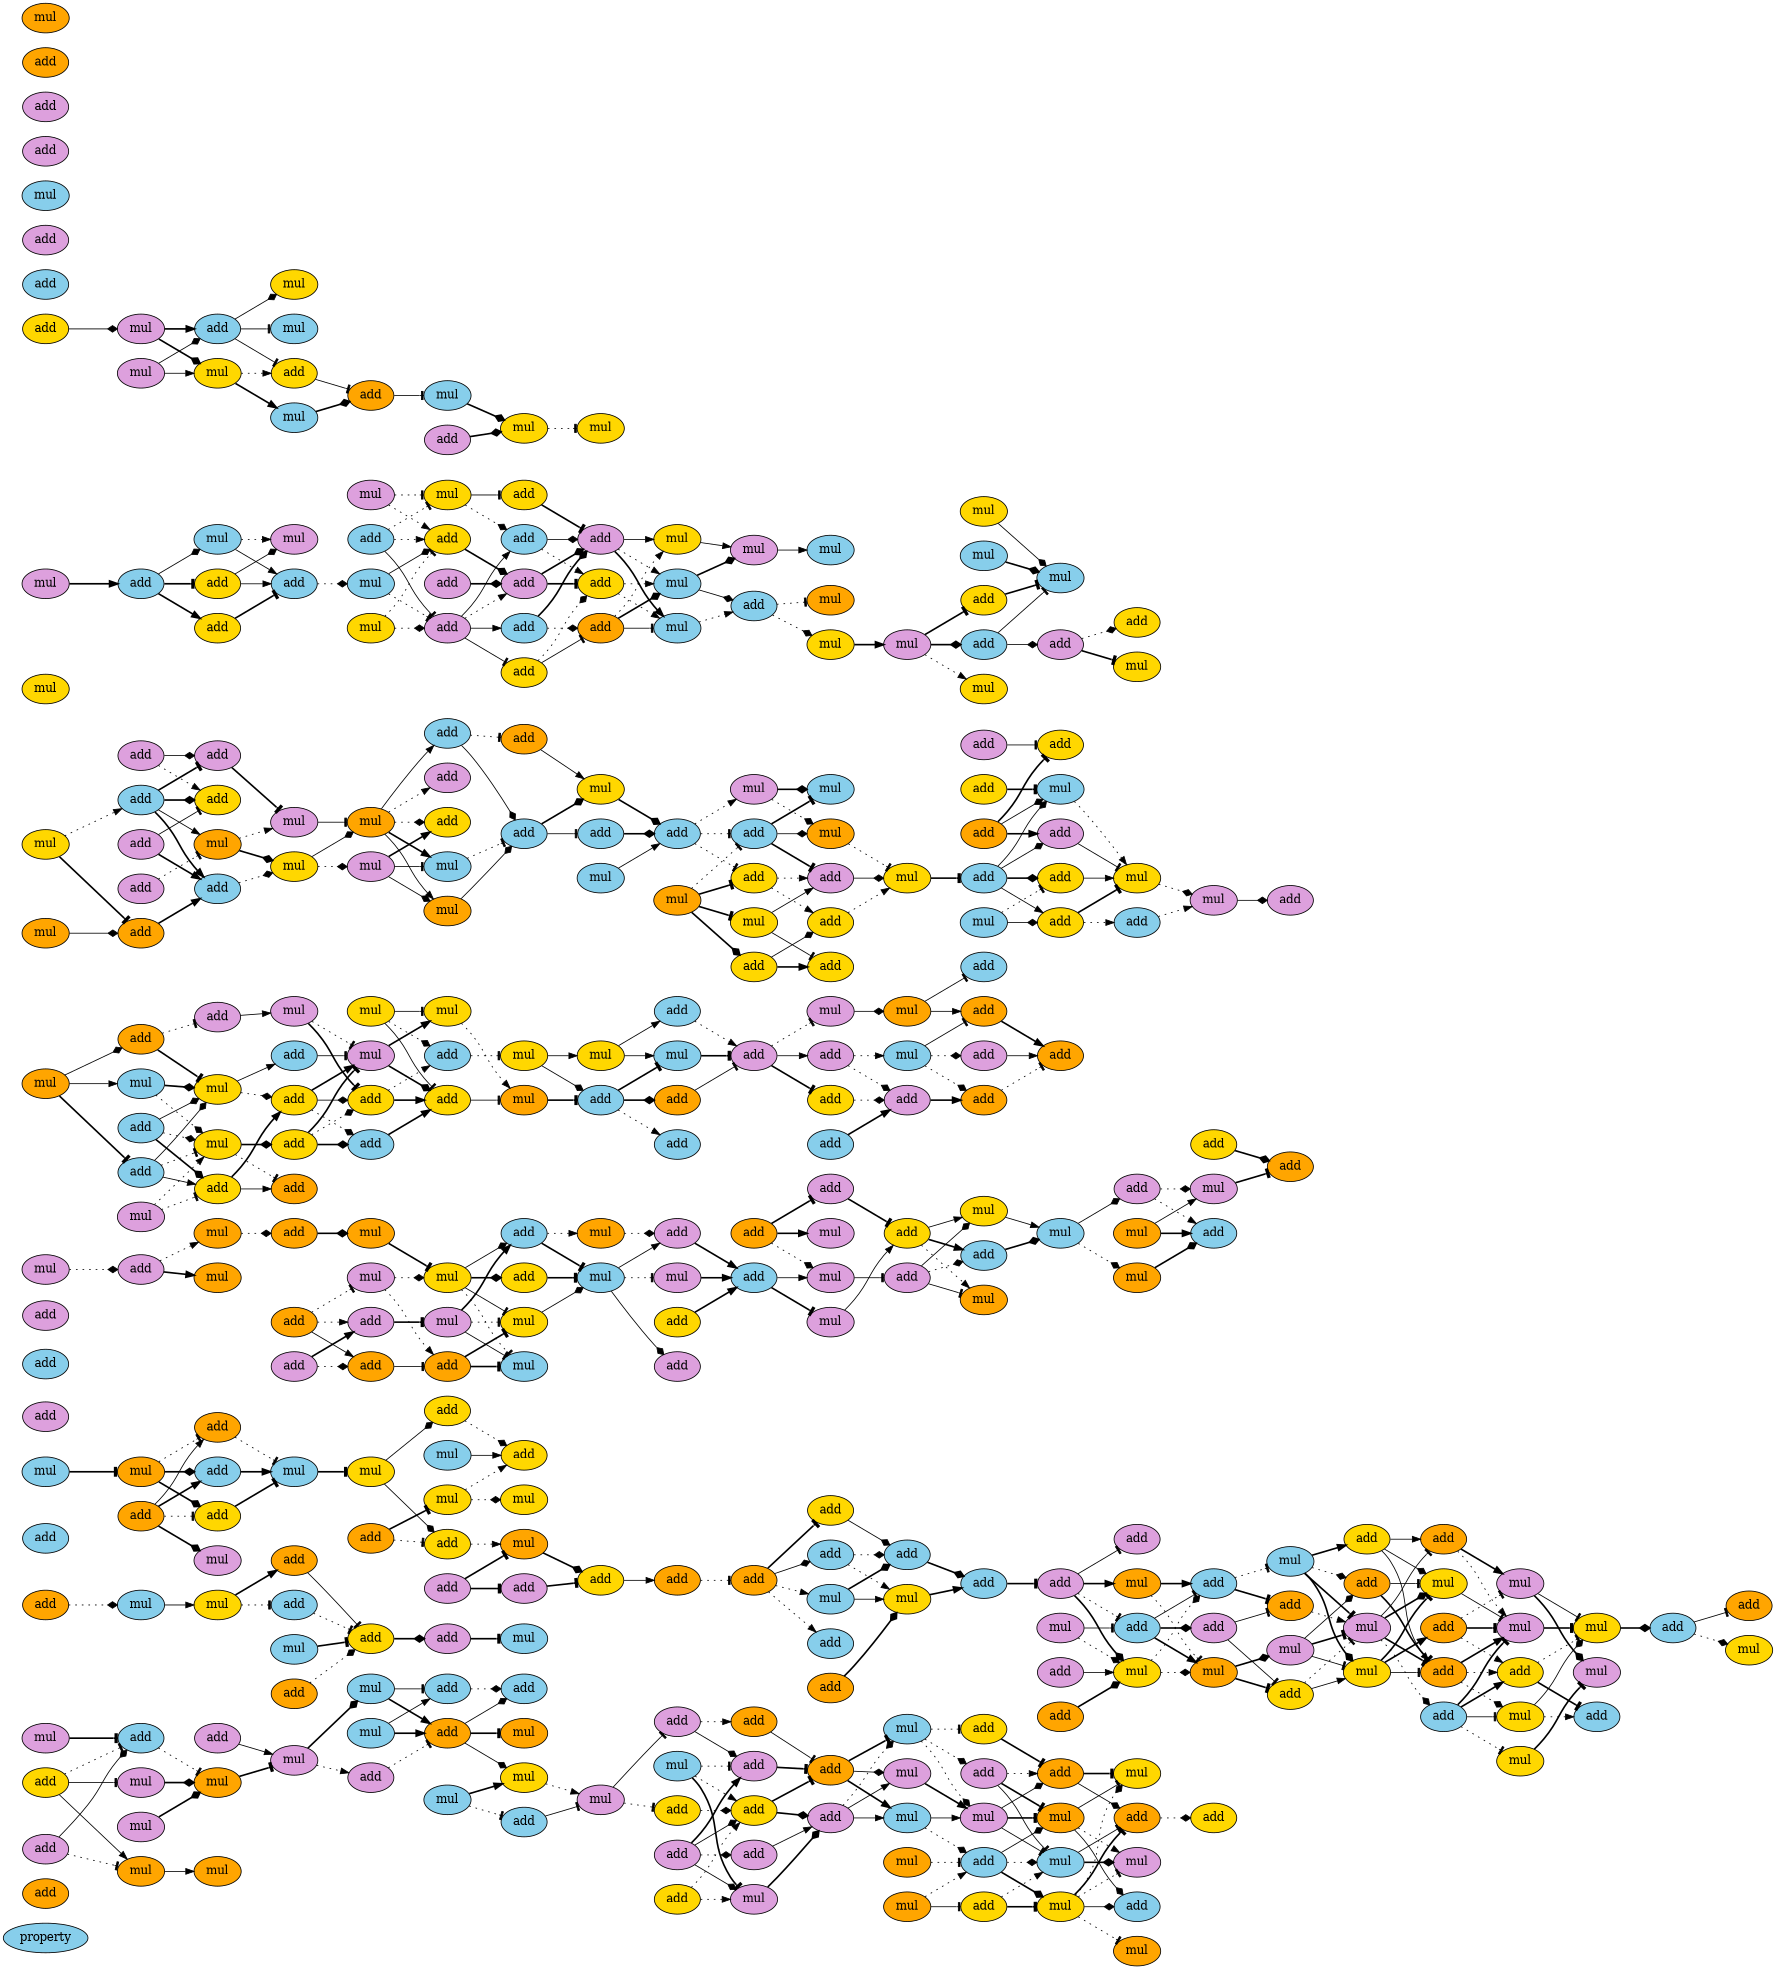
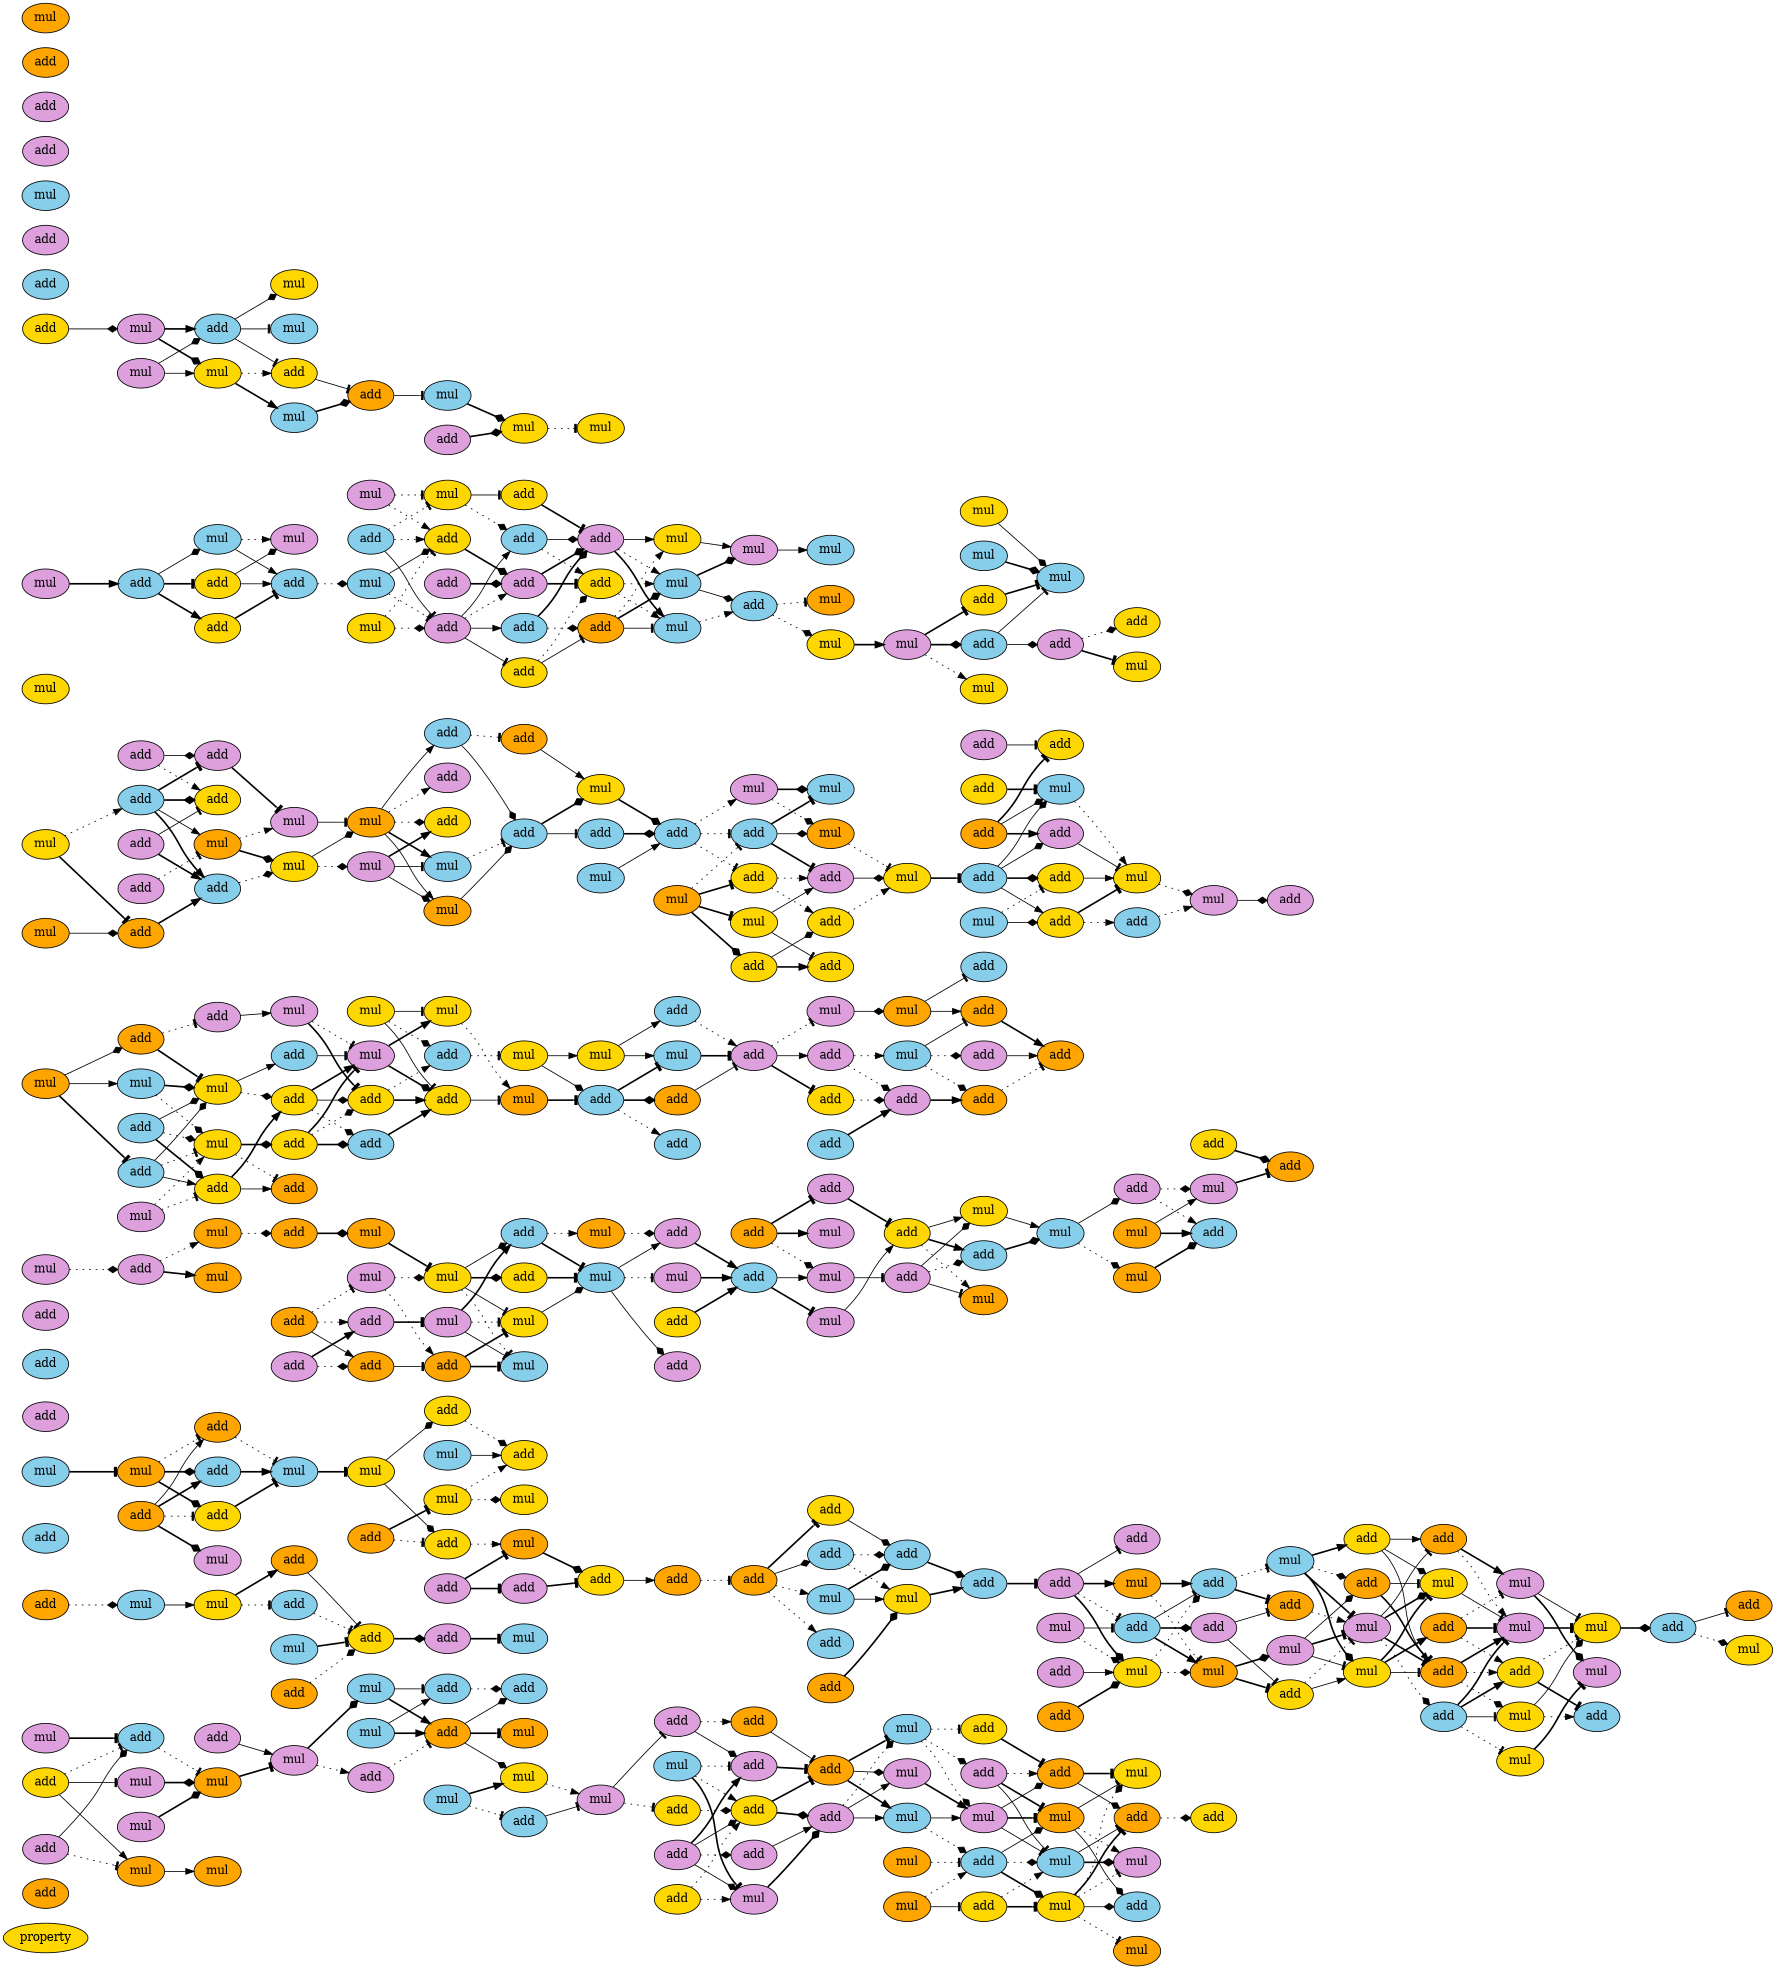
node "property": fillcolor skyblue -> gold
